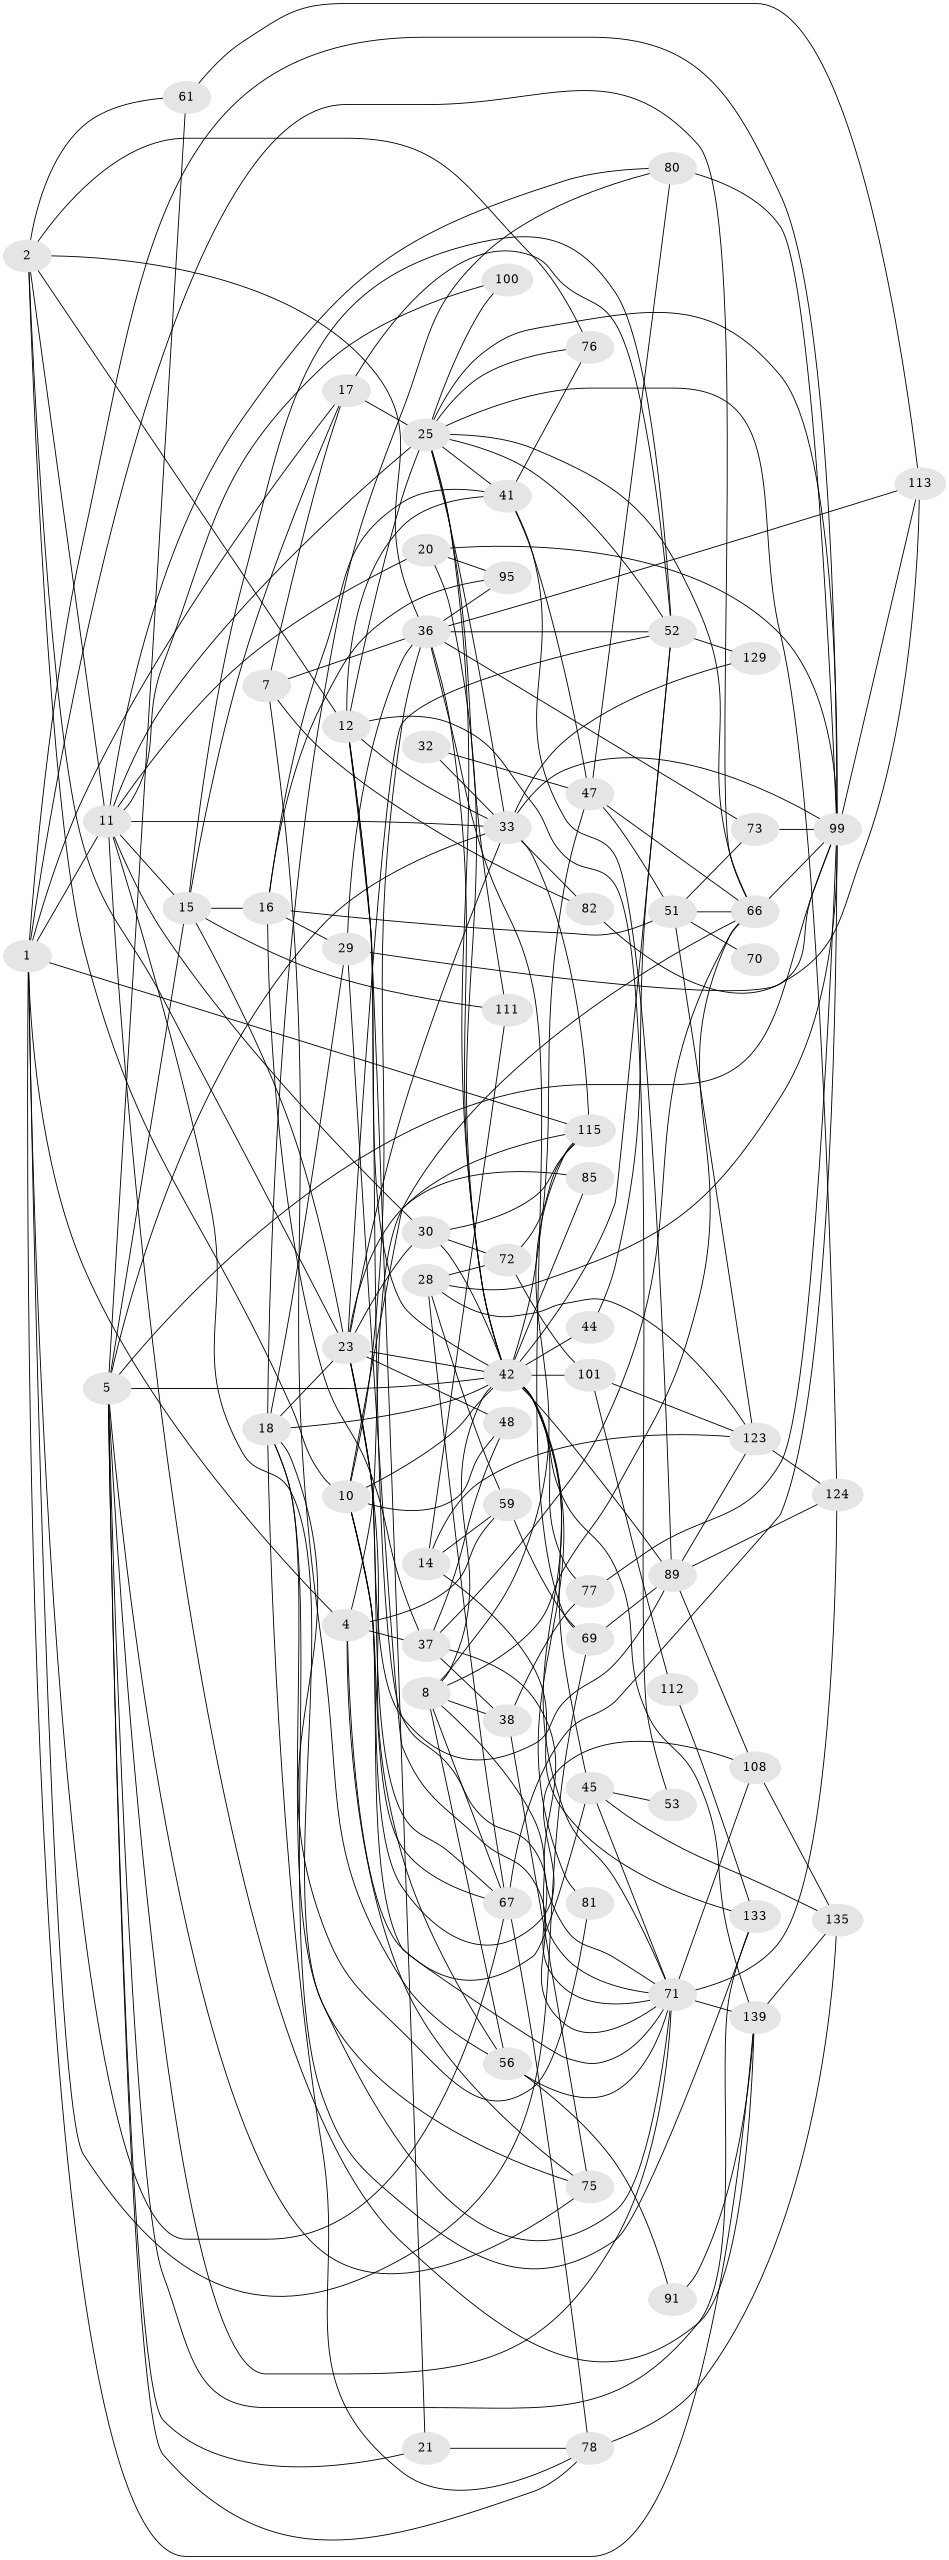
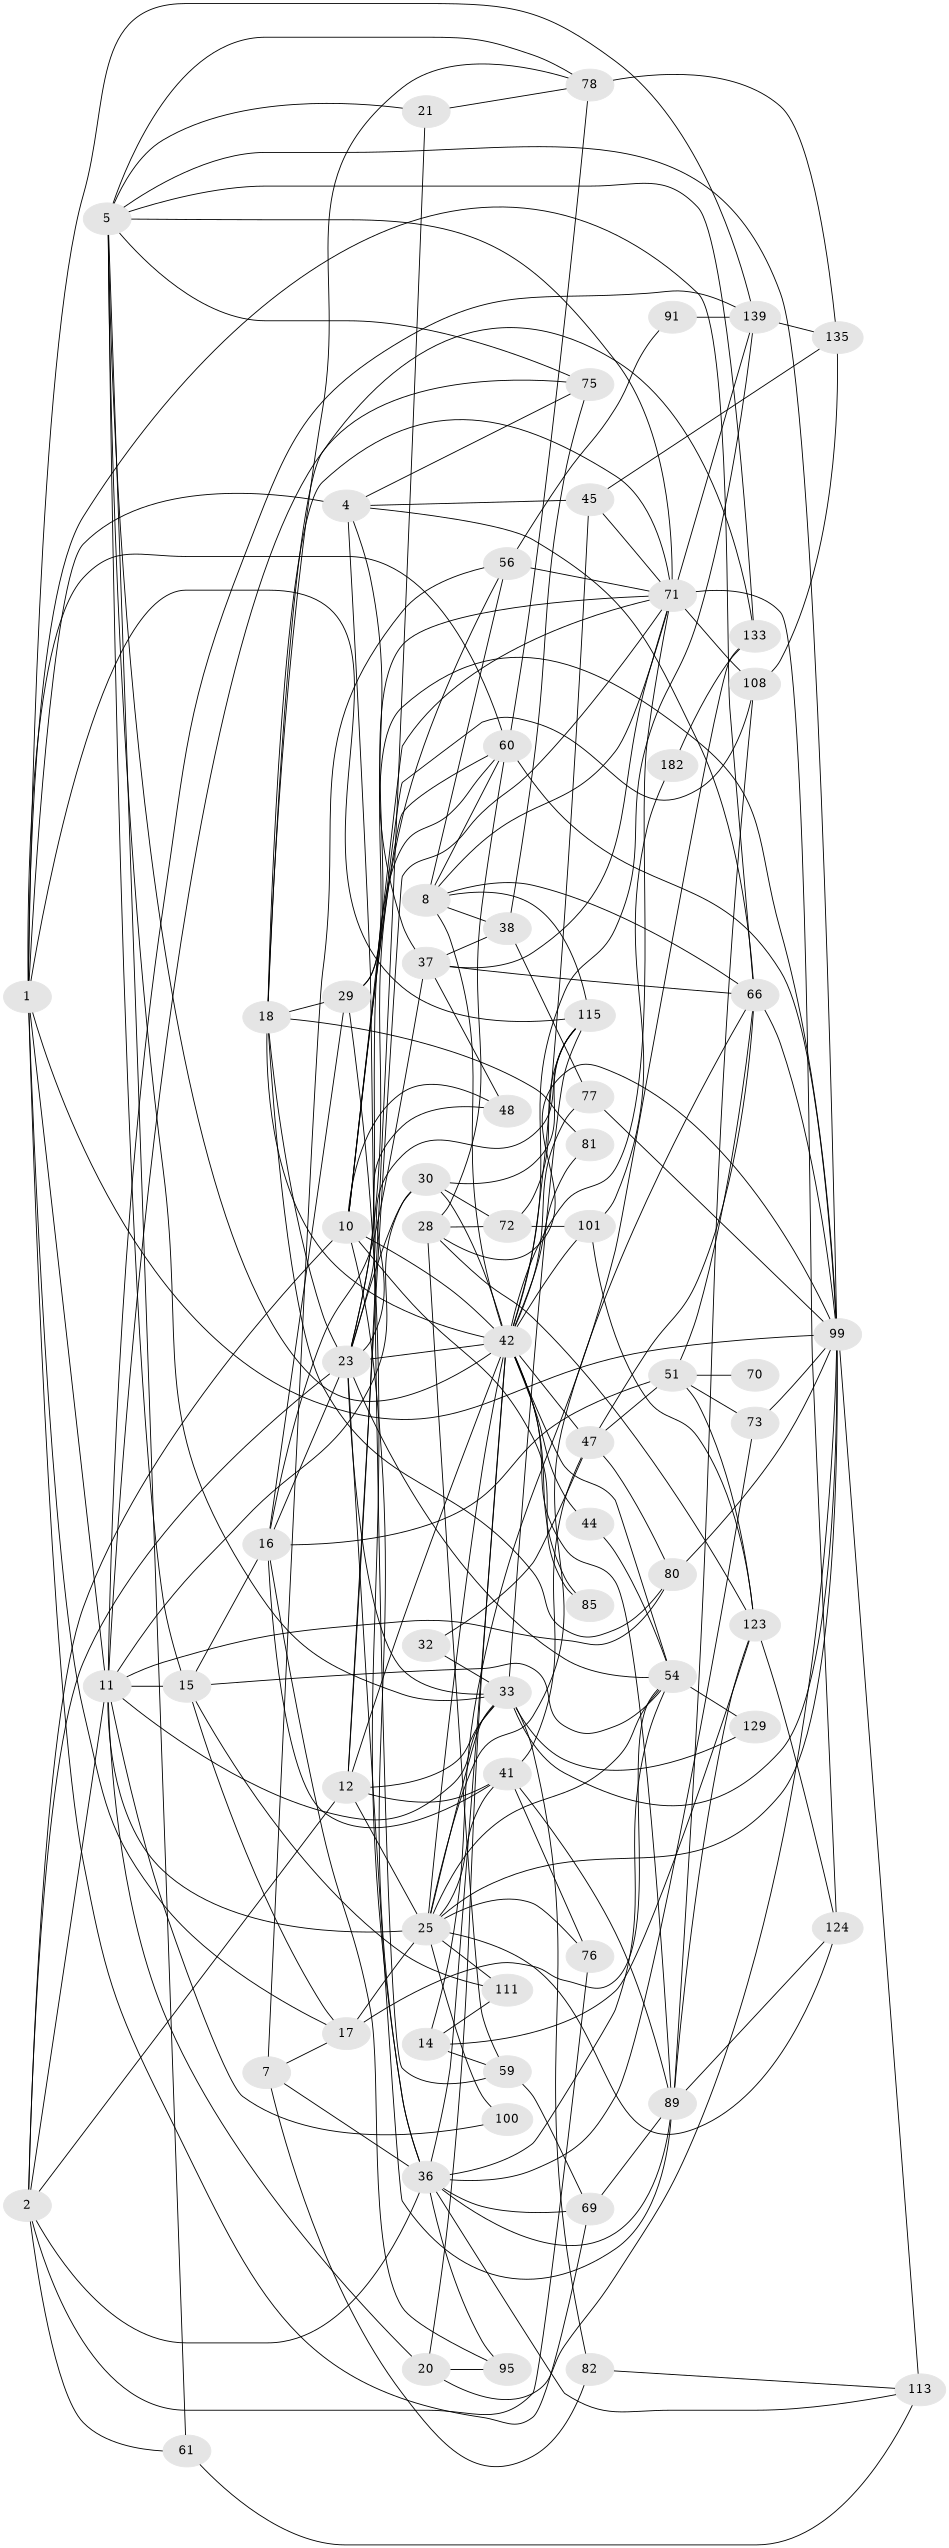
node "52": label "52" -> "54"
edge "15" -- "23": now "16" -- "23"
node "112": label "112" -> "182"
node "53": removed
node "67": label "67" -> "60"
edge "89" -- "36": added
